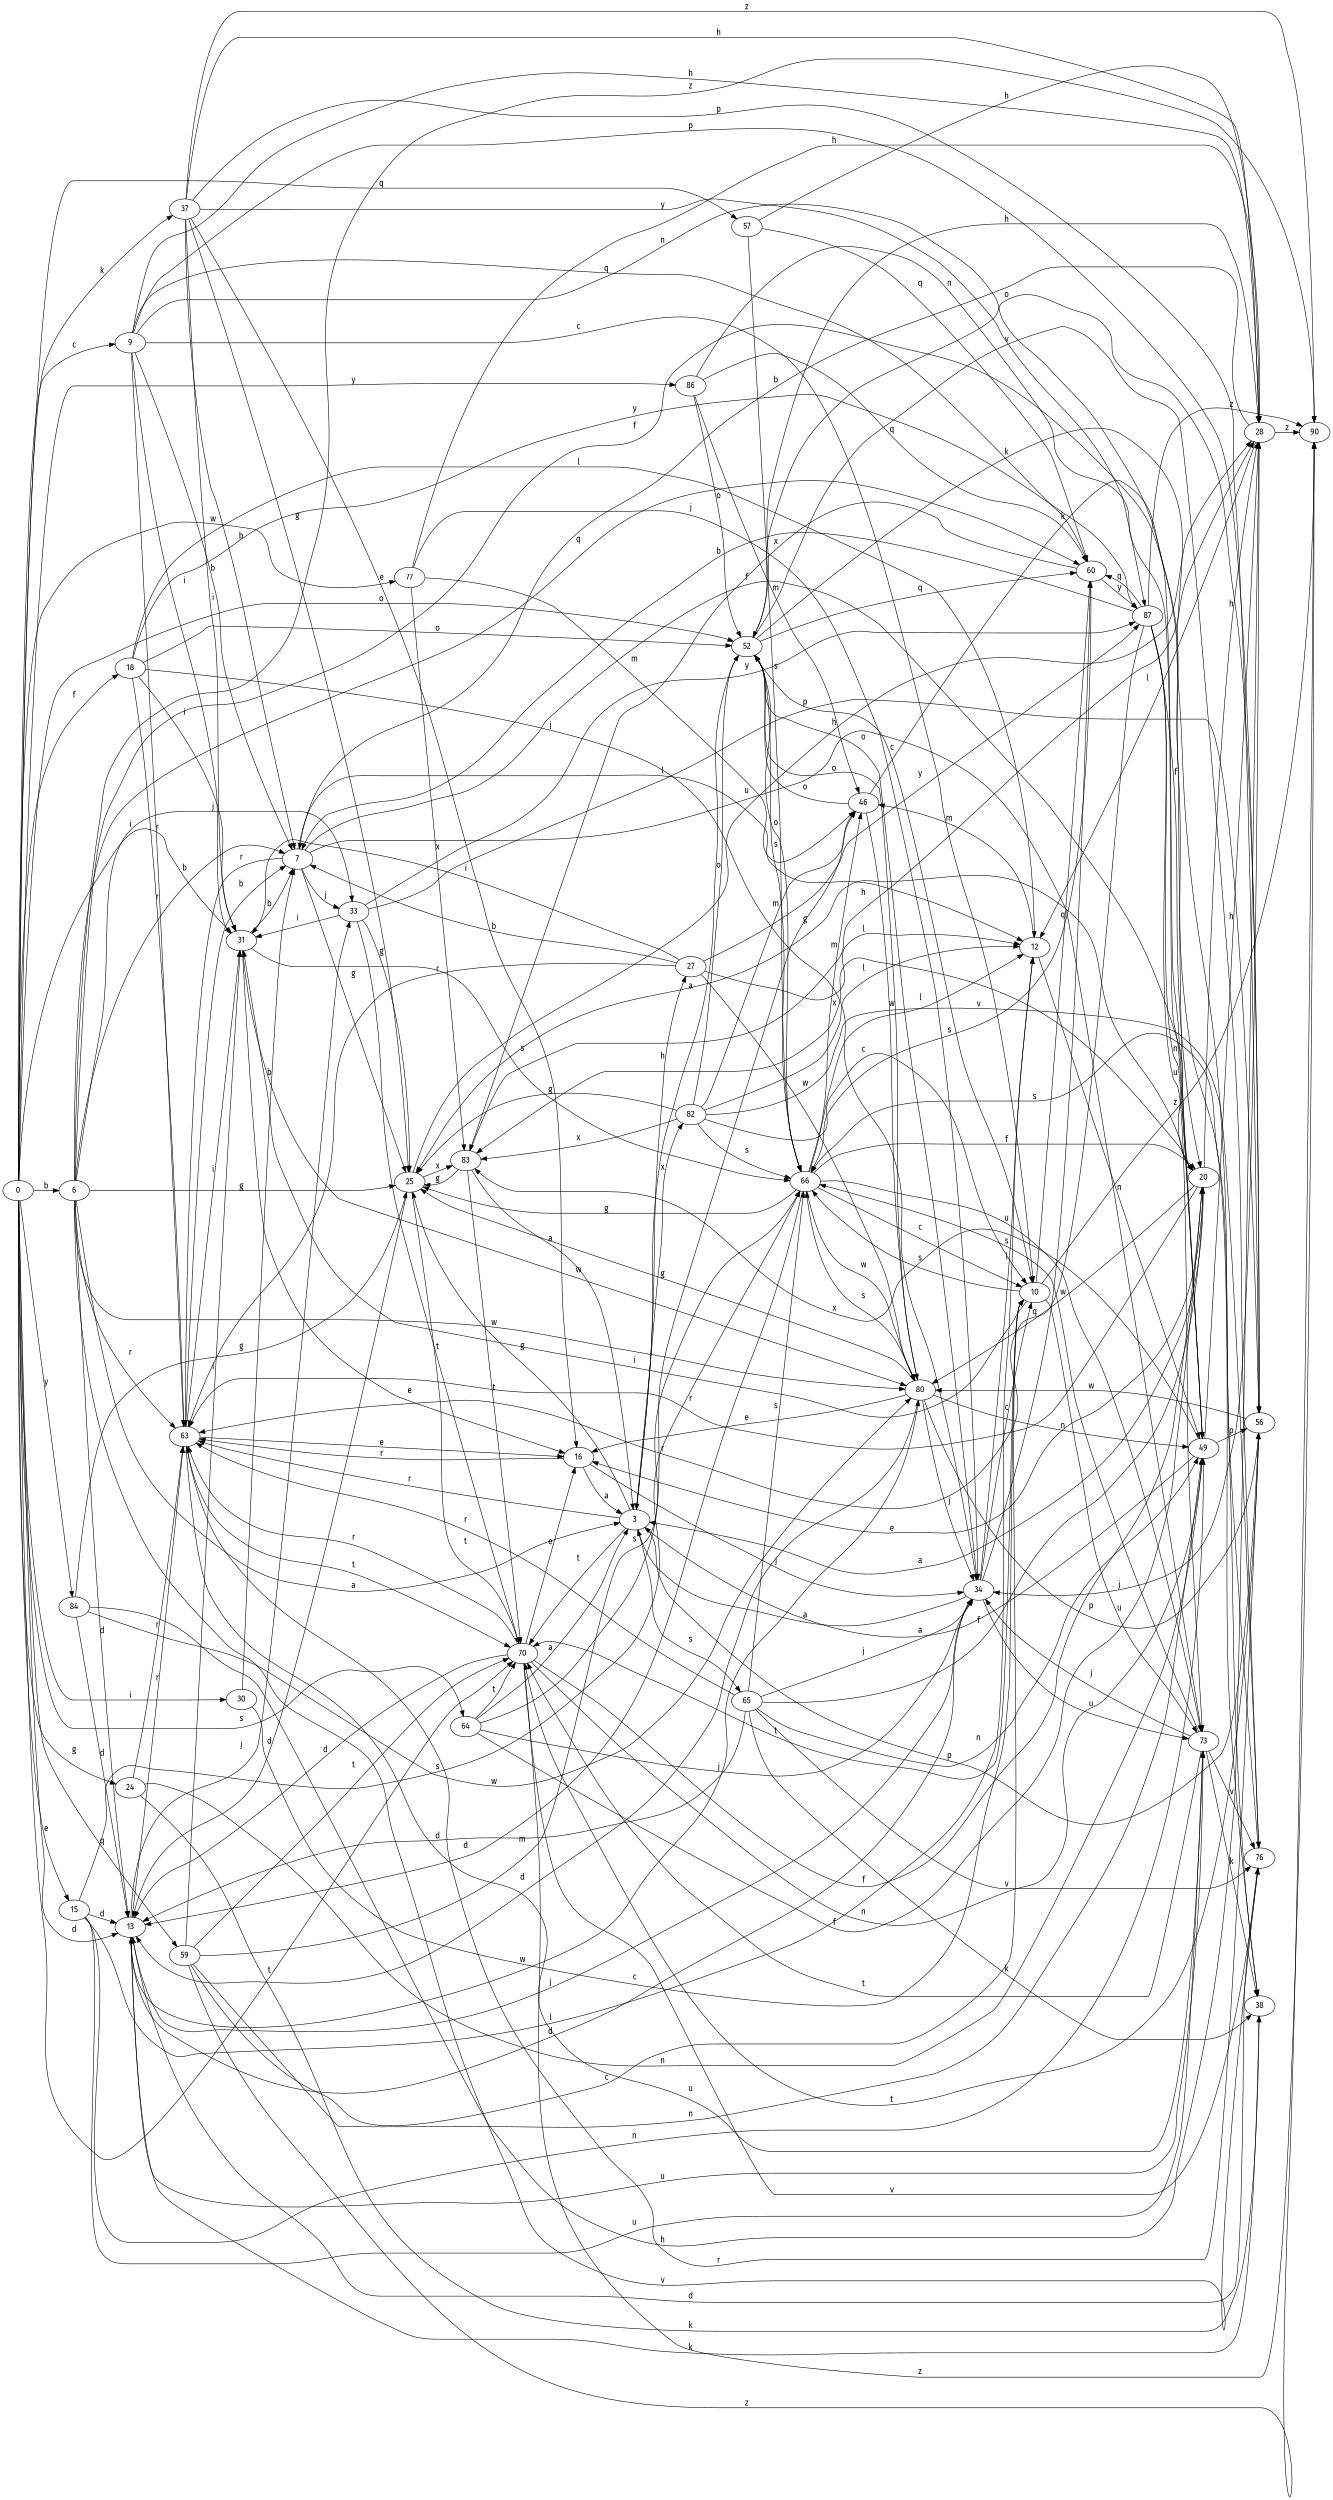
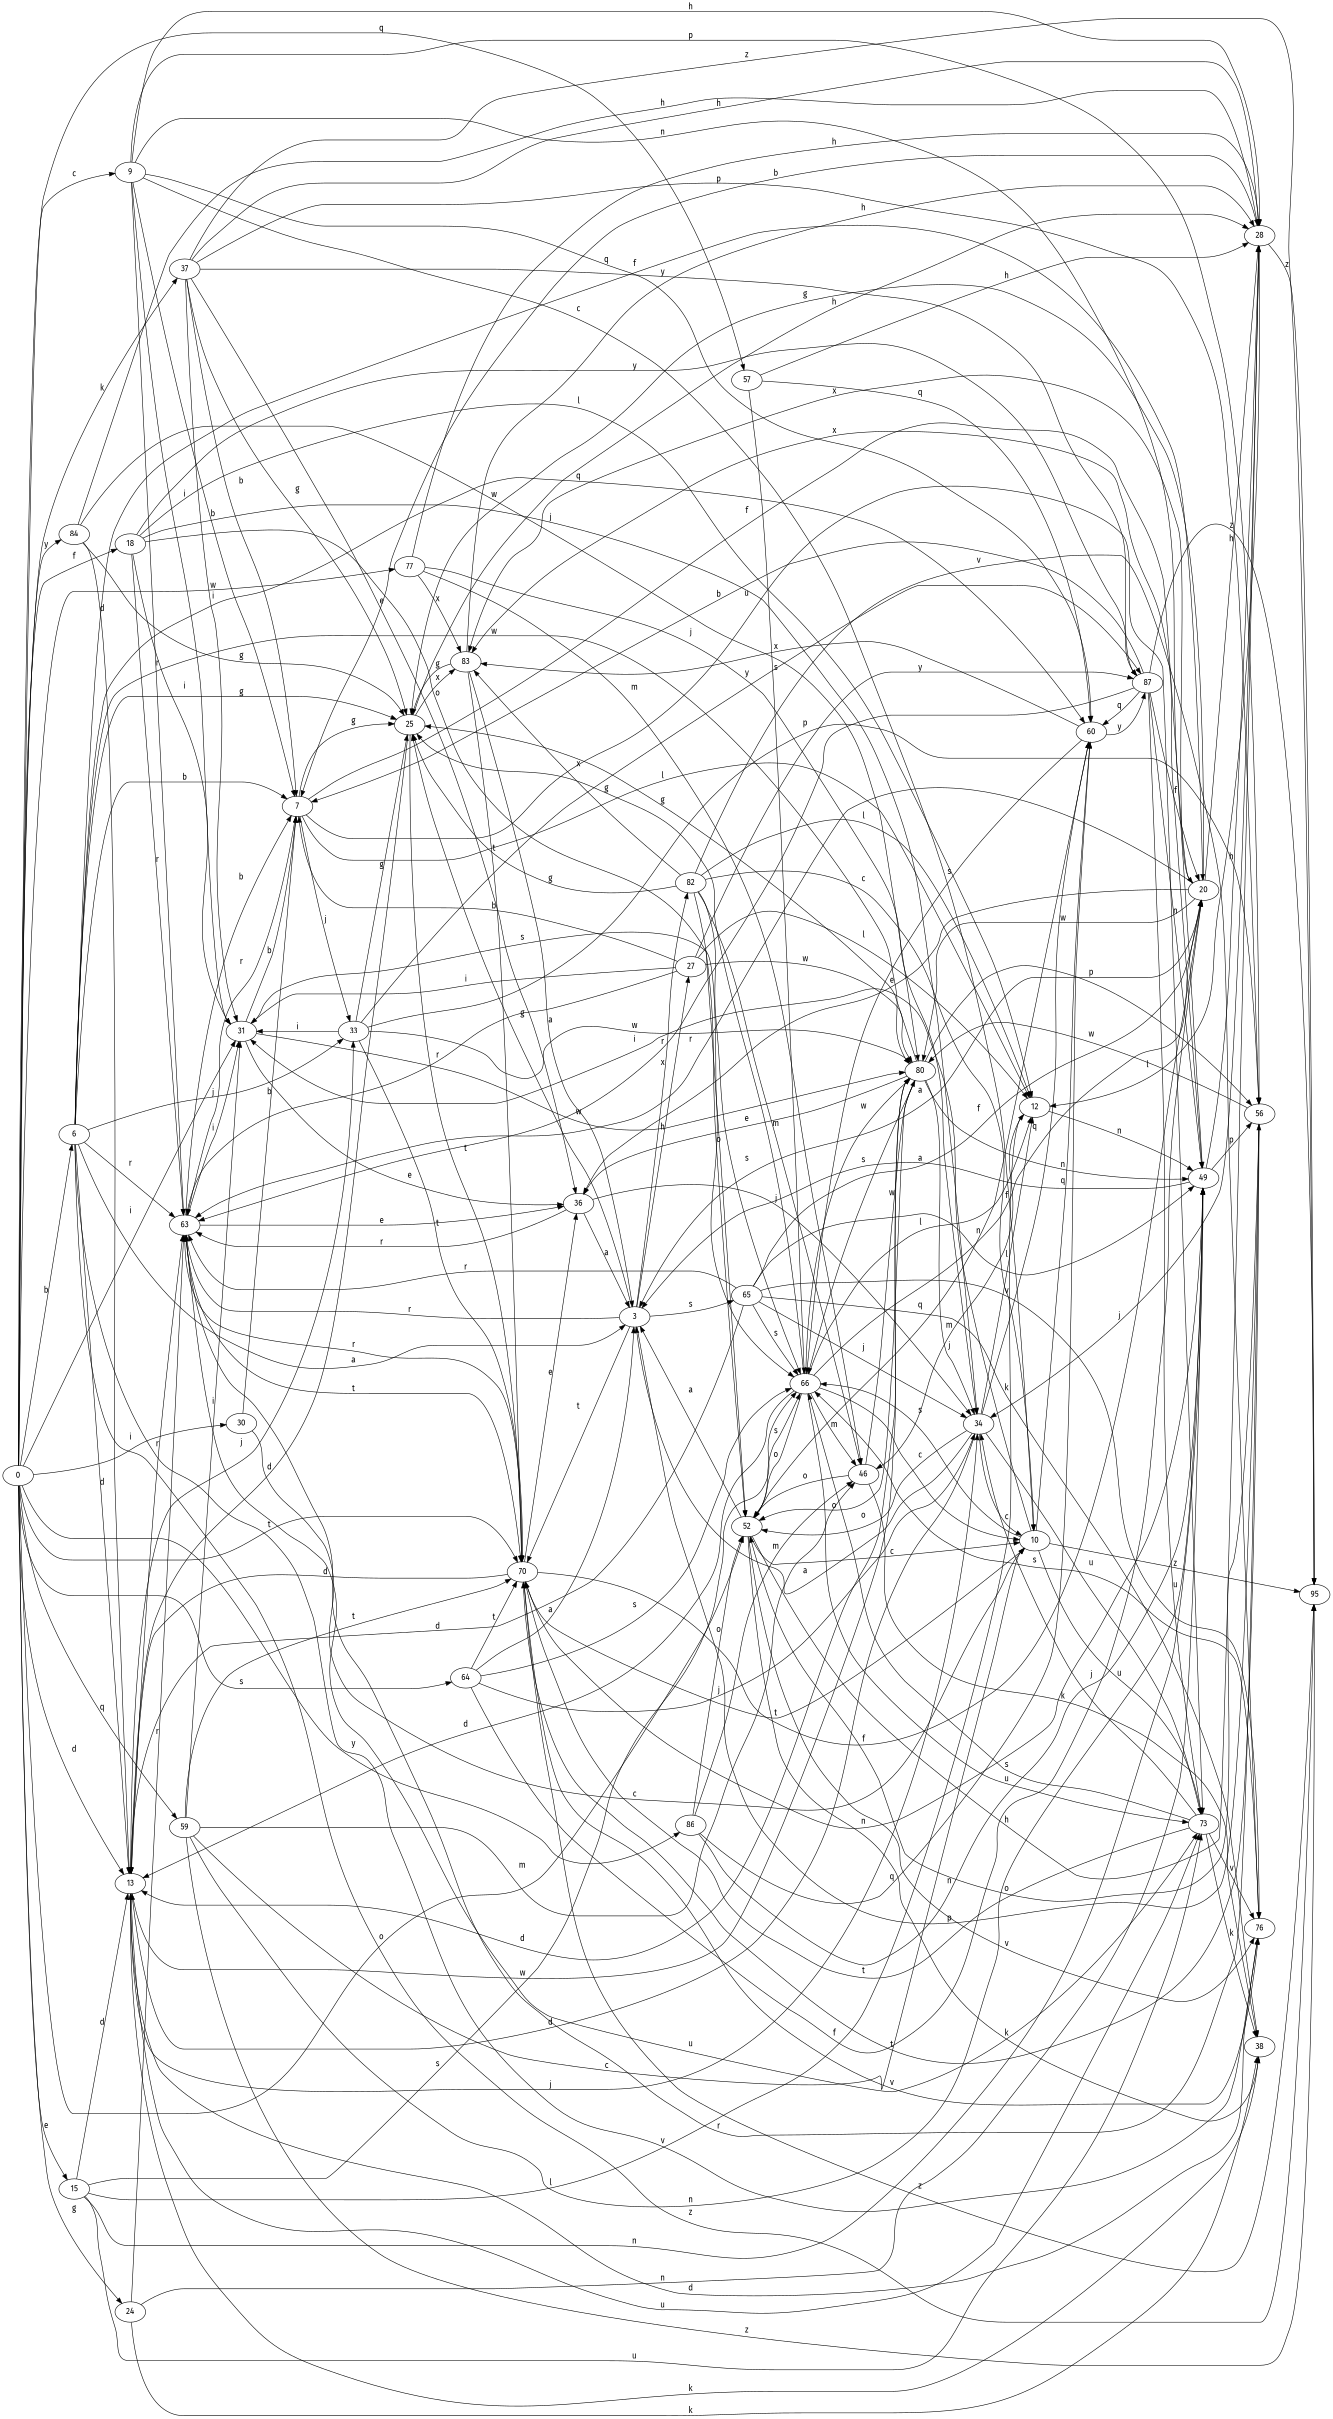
node "90": label "90" -> "95"
edge "33" -> "80": added, label "w"
node "16": label "16" -> "36"
